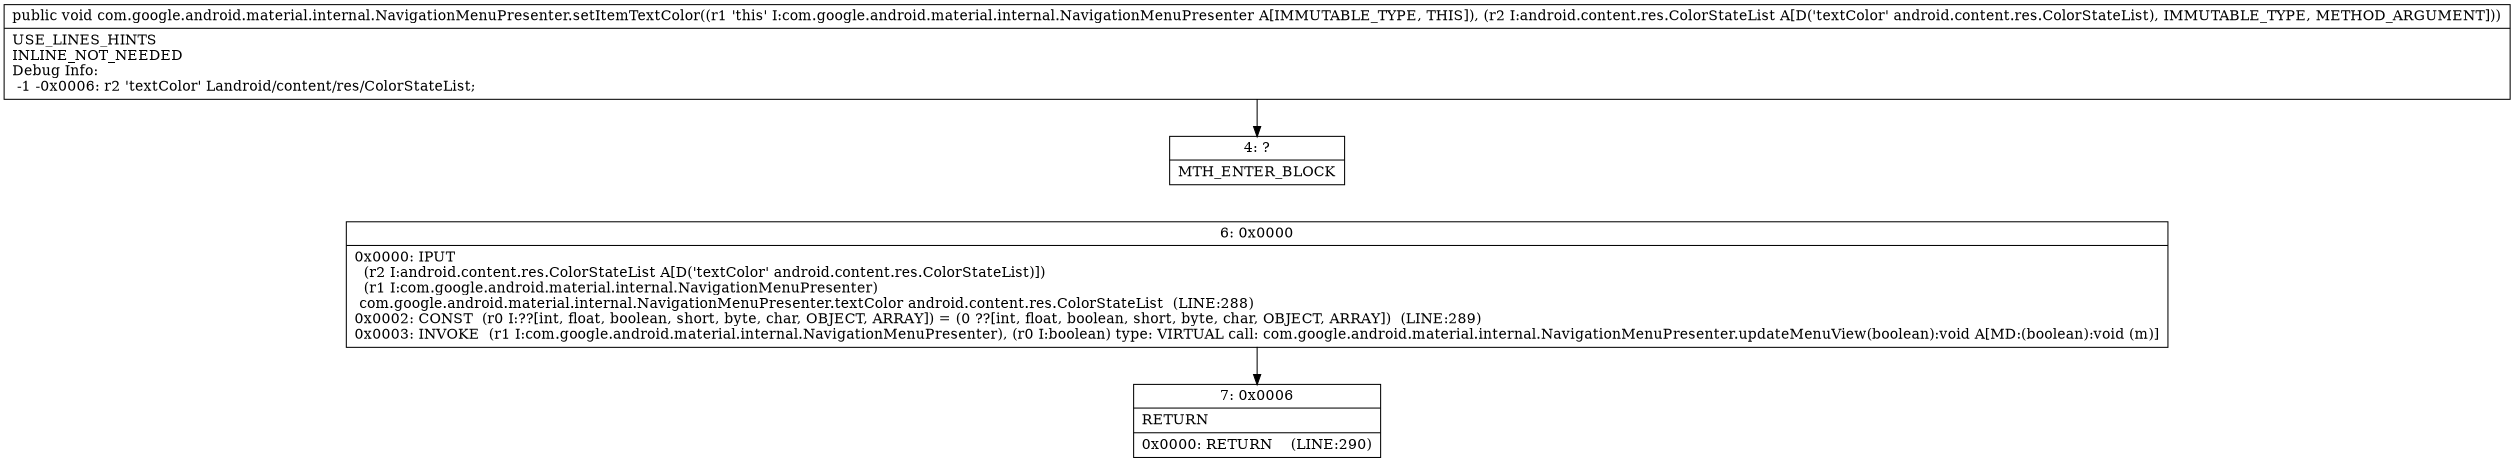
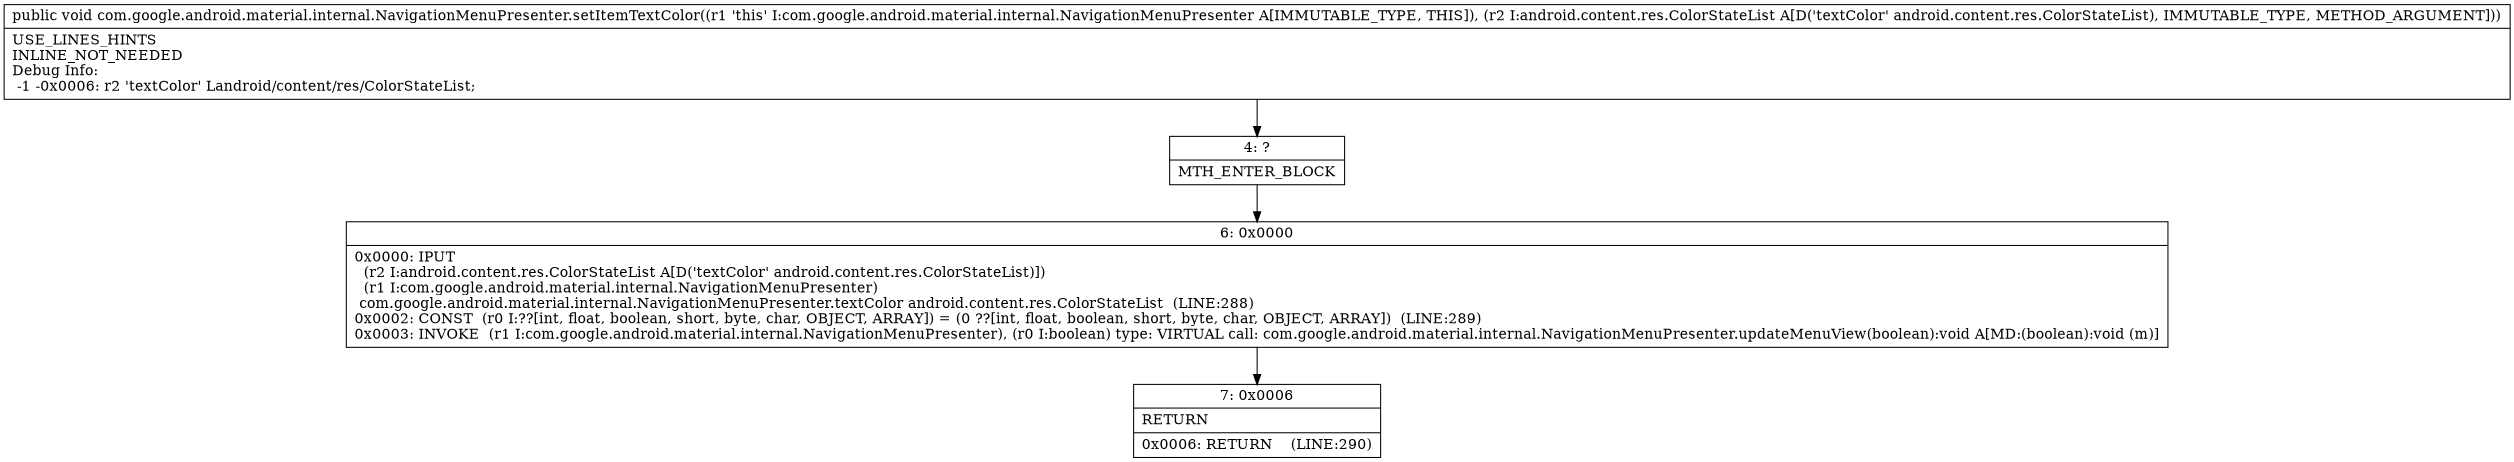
edge "4: ?" -> "6: 0x0000": added
node "7: 0x0006": text "0x0000: RETURN    (LINE:290)" -> "0x0006: RETURN    (LINE:290)"
